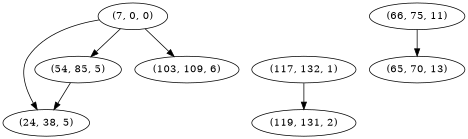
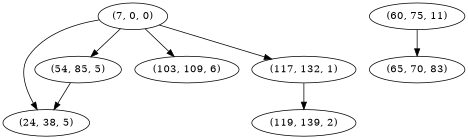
node "(66, 75, 11)": label "(66, 75, 11)" -> "(60, 75, 11)"
edge "(7, 0, 0)" -> "(117, 132, 1)": added
node "(65, 70, 13)": label "(65, 70, 13)" -> "(65, 70, 83)"
node "(119, 131, 2)": label "(119, 131, 2)" -> "(119, 139, 2)"
